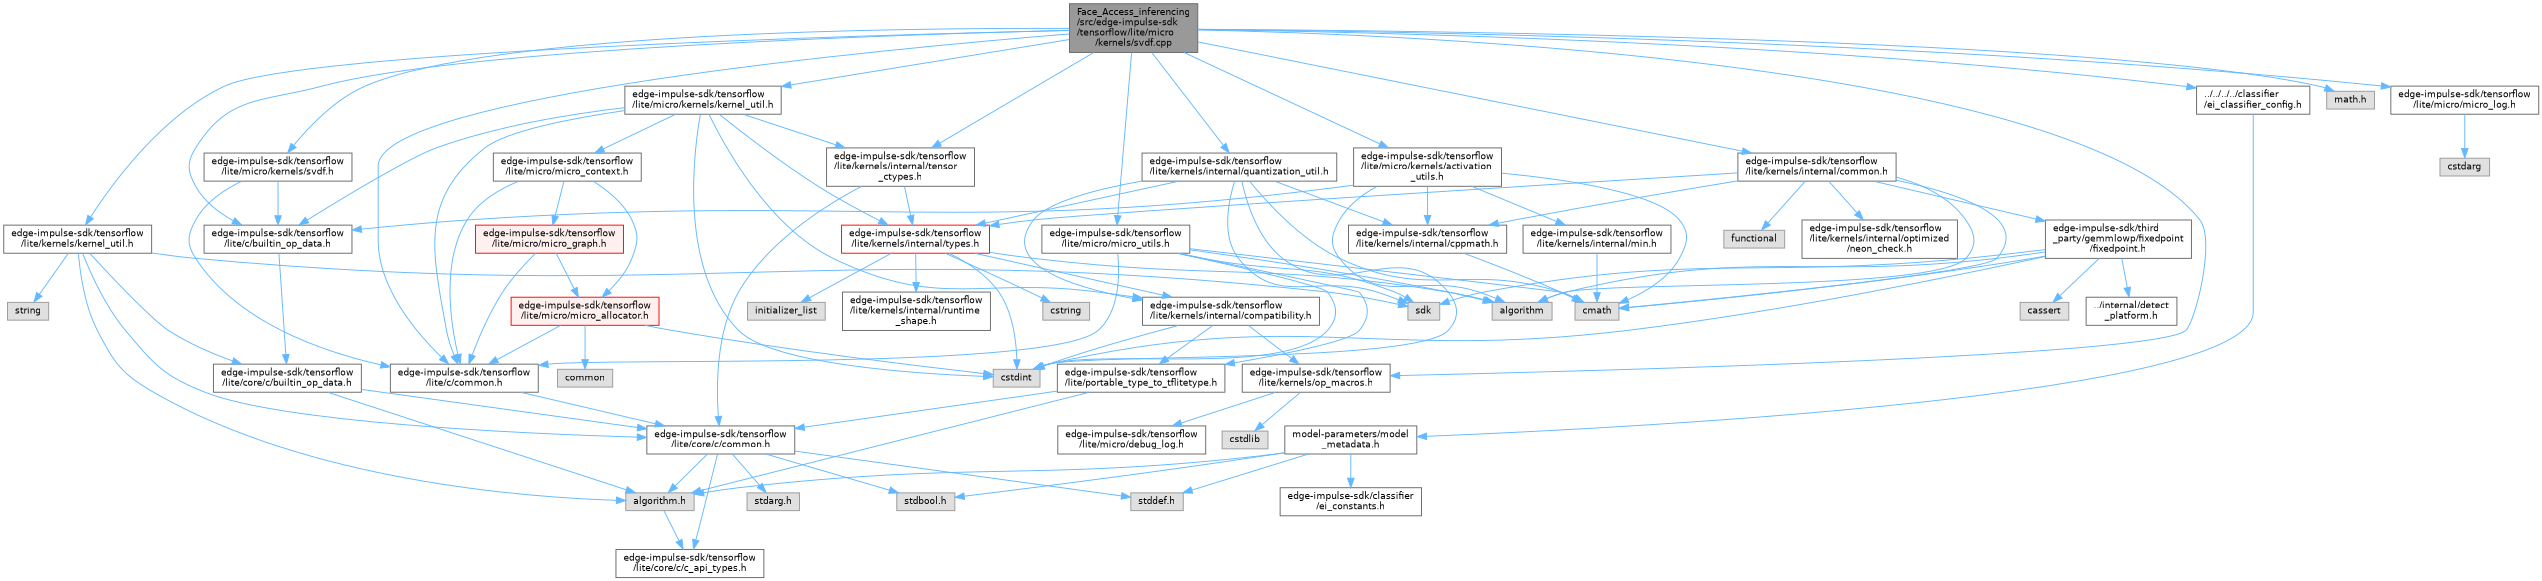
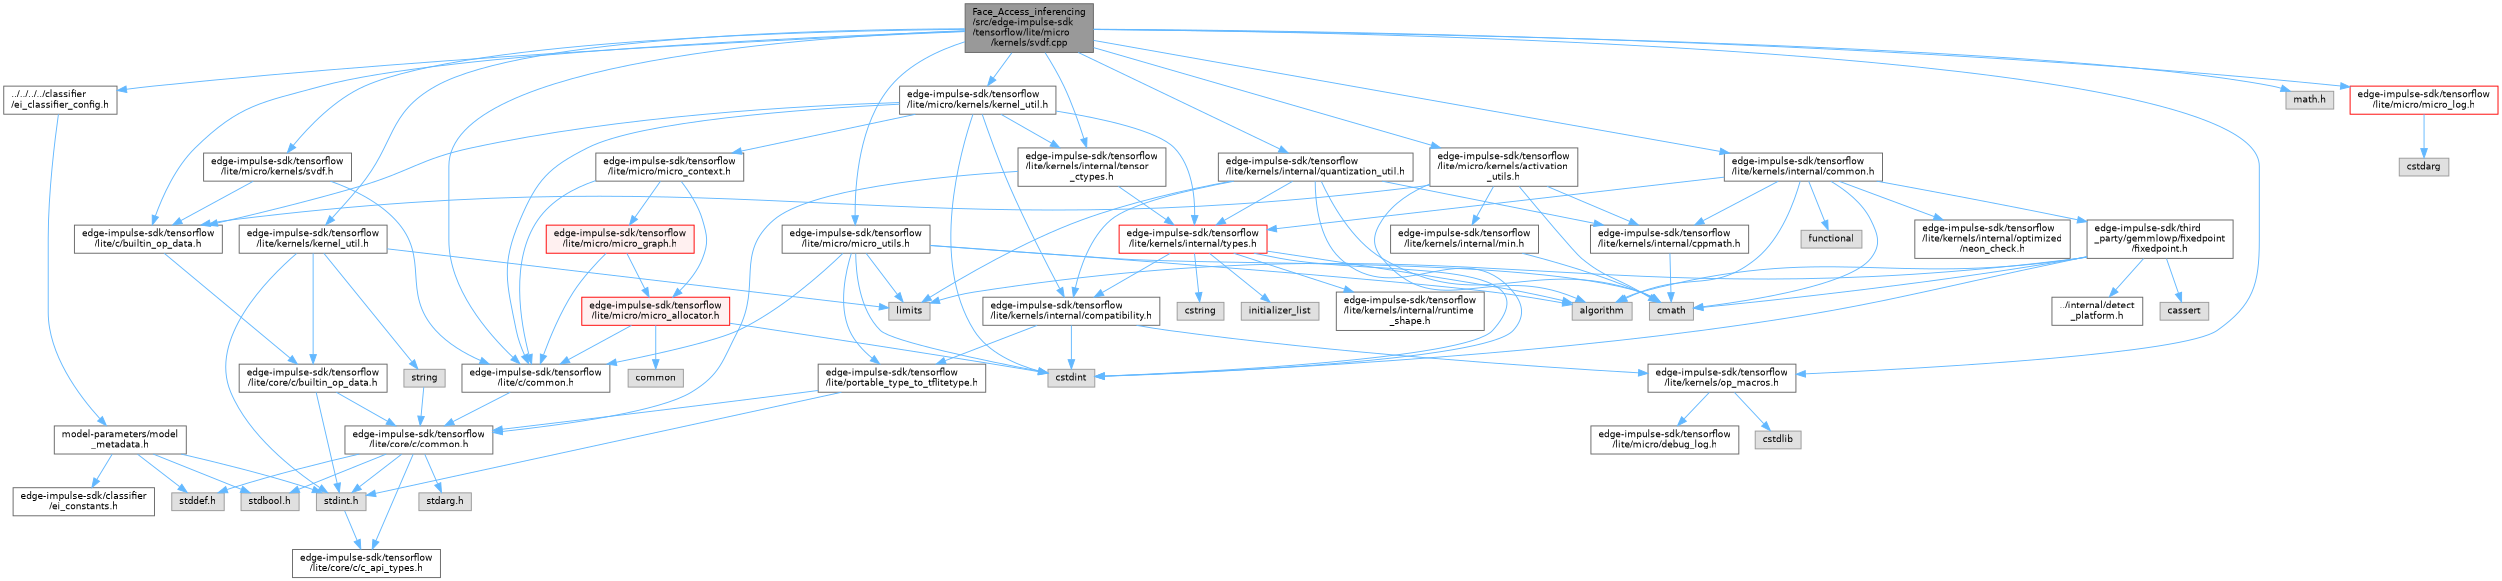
node "edge-impulse-sdk/tensorflow /lite/micro/micro_log.h": color grey40 -> red
node "sdk": label "sdk" -> "limits"
edge "edge-impulse-sdk/tensorflow /lite/kernels/kernel_util.h" -> "edge-impulse-sdk/tensorflow /lite/core/c/common.h": now "string" -> "edge-impulse-sdk/tensorflow /lite/core/c/common.h"
node "algorithm.h": label "algorithm.h" -> "stdint.h"
